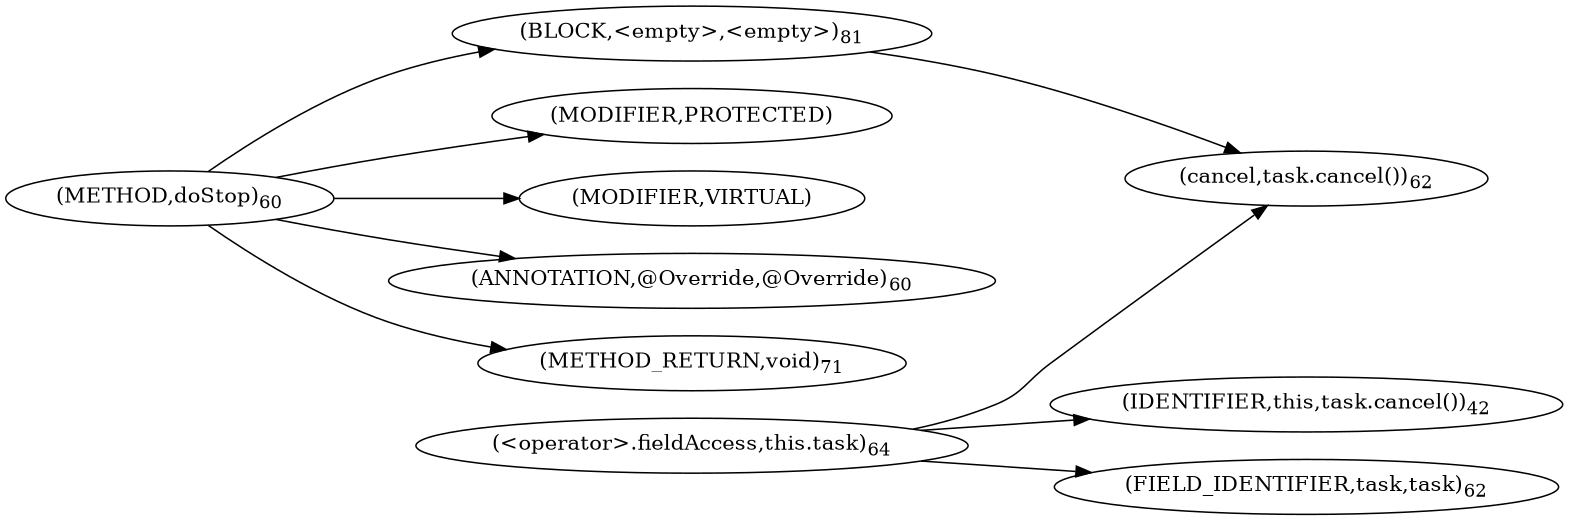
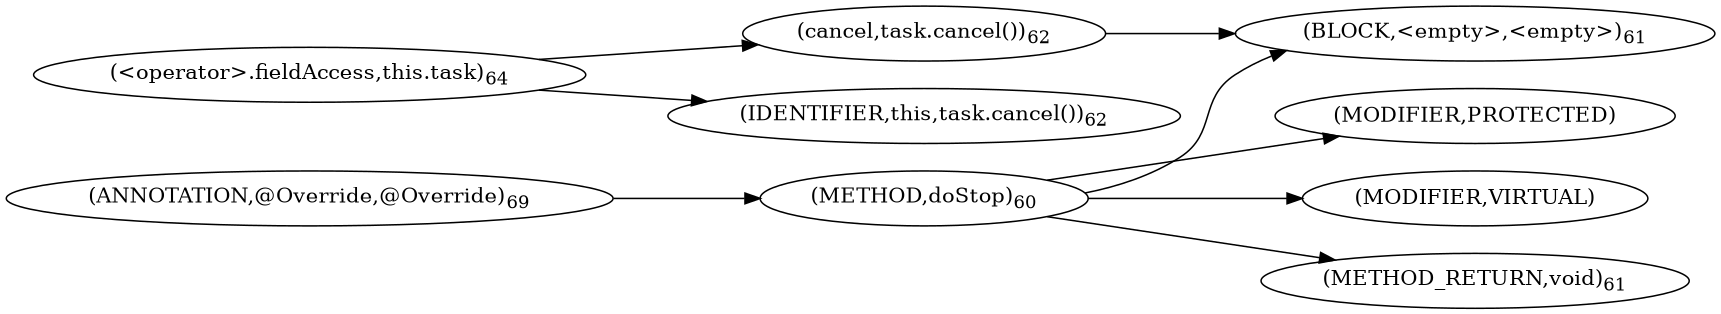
node "(BLOCK,<empty>,<empty>)": text "81" -> "61"
edge "(BLOCK,<empty>,<empty>)" -> "(cancel,task.cancel())": reversed
edge "(METHOD,doStop)" -> "(ANNOTATION,@Override,@Override)": reversed
node "(ANNOTATION,@Override,@Override)": text "60" -> "69"
node "(METHOD_RETURN,void)": text "71" -> "61"
node "(IDENTIFIER,this,task.cancel())": text "42" -> "62"
node "(FIELD_IDENTIFIER,task,task)": removed
